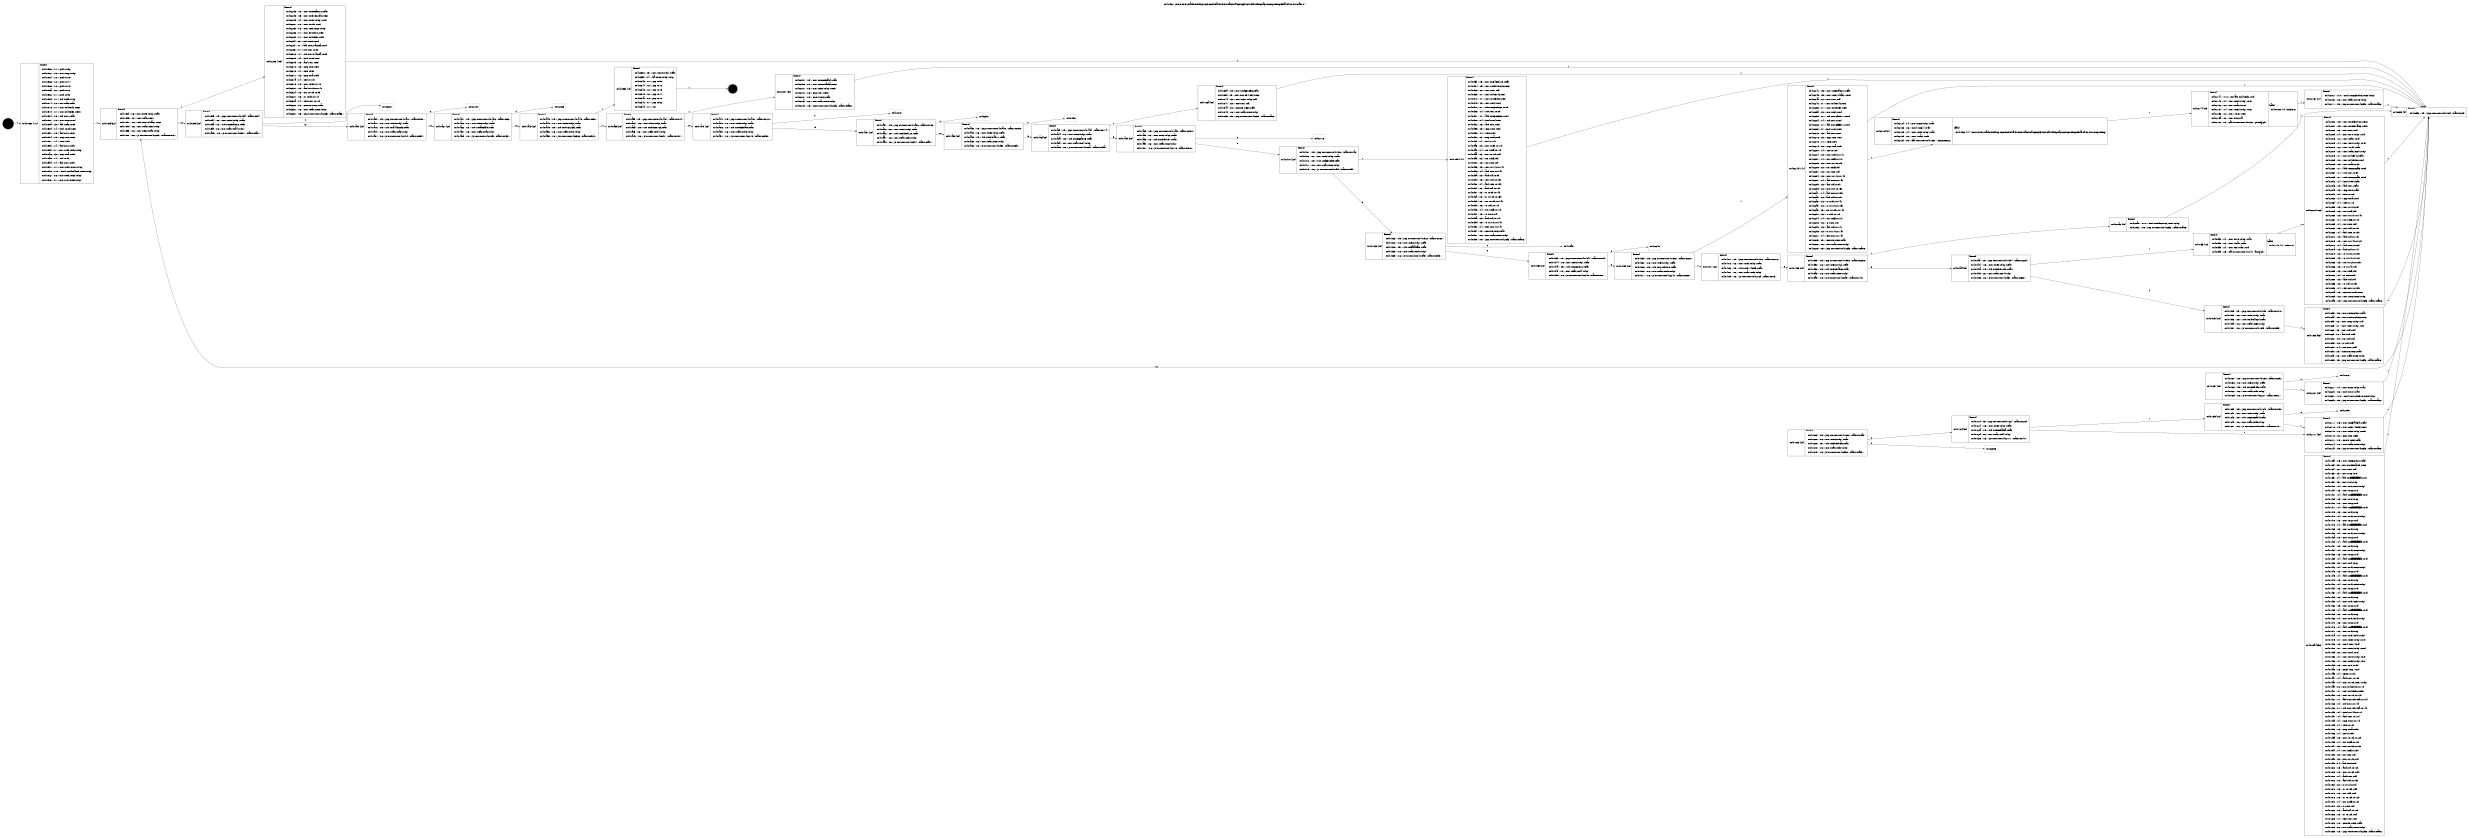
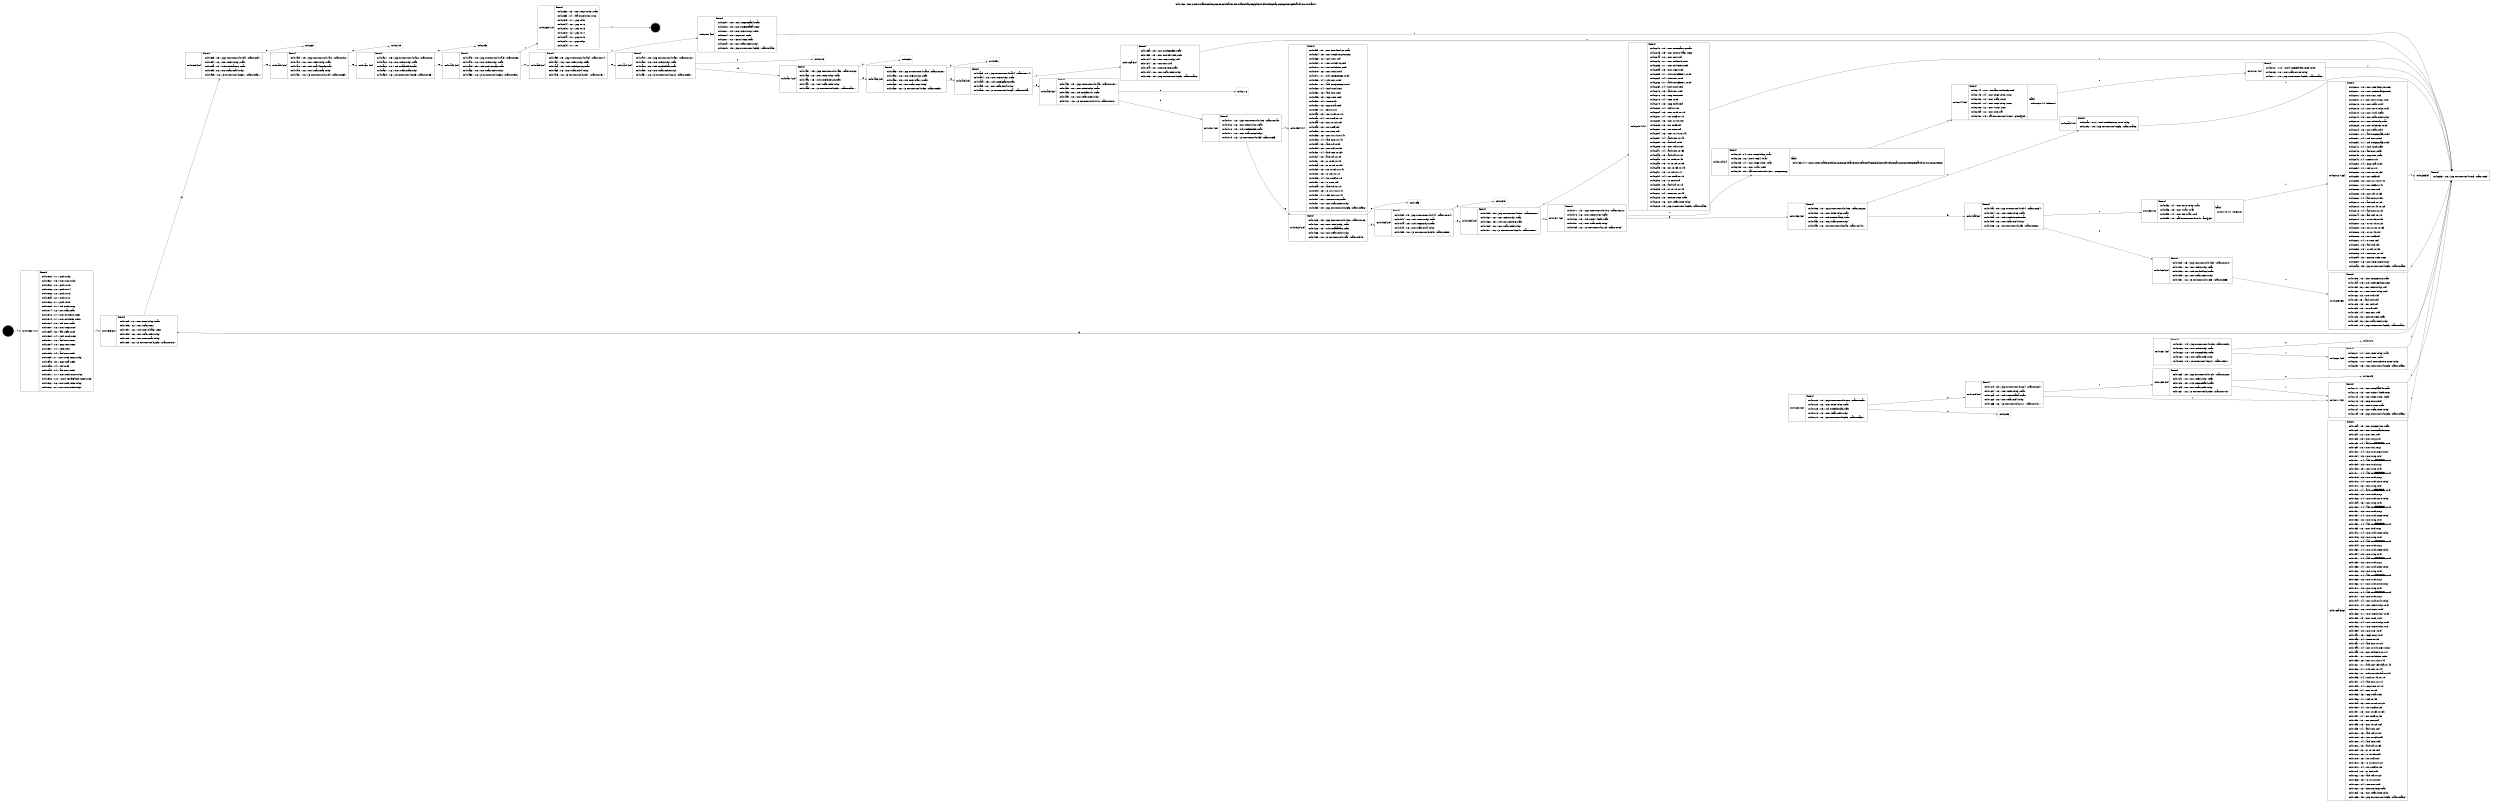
node "0x4022d3 [105]": removed
edge "0x401f5f [147]" -> "0x4023f6 [5]": removed, label "1"
edge "0x402240 [147]" -> "0x40212f [21]": now "0x401b77 [28]" -> "0x40212f [21]"
